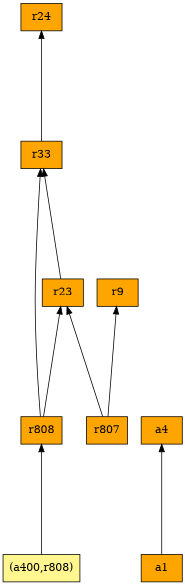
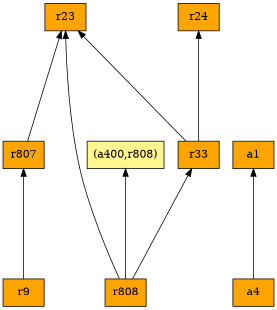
edge "r23" -> "r33": reversed
edge "r807" -> "r9": reversed
edge "(a400,r808)" -> "r808": reversed
edge "a1" -> "a4": reversed
